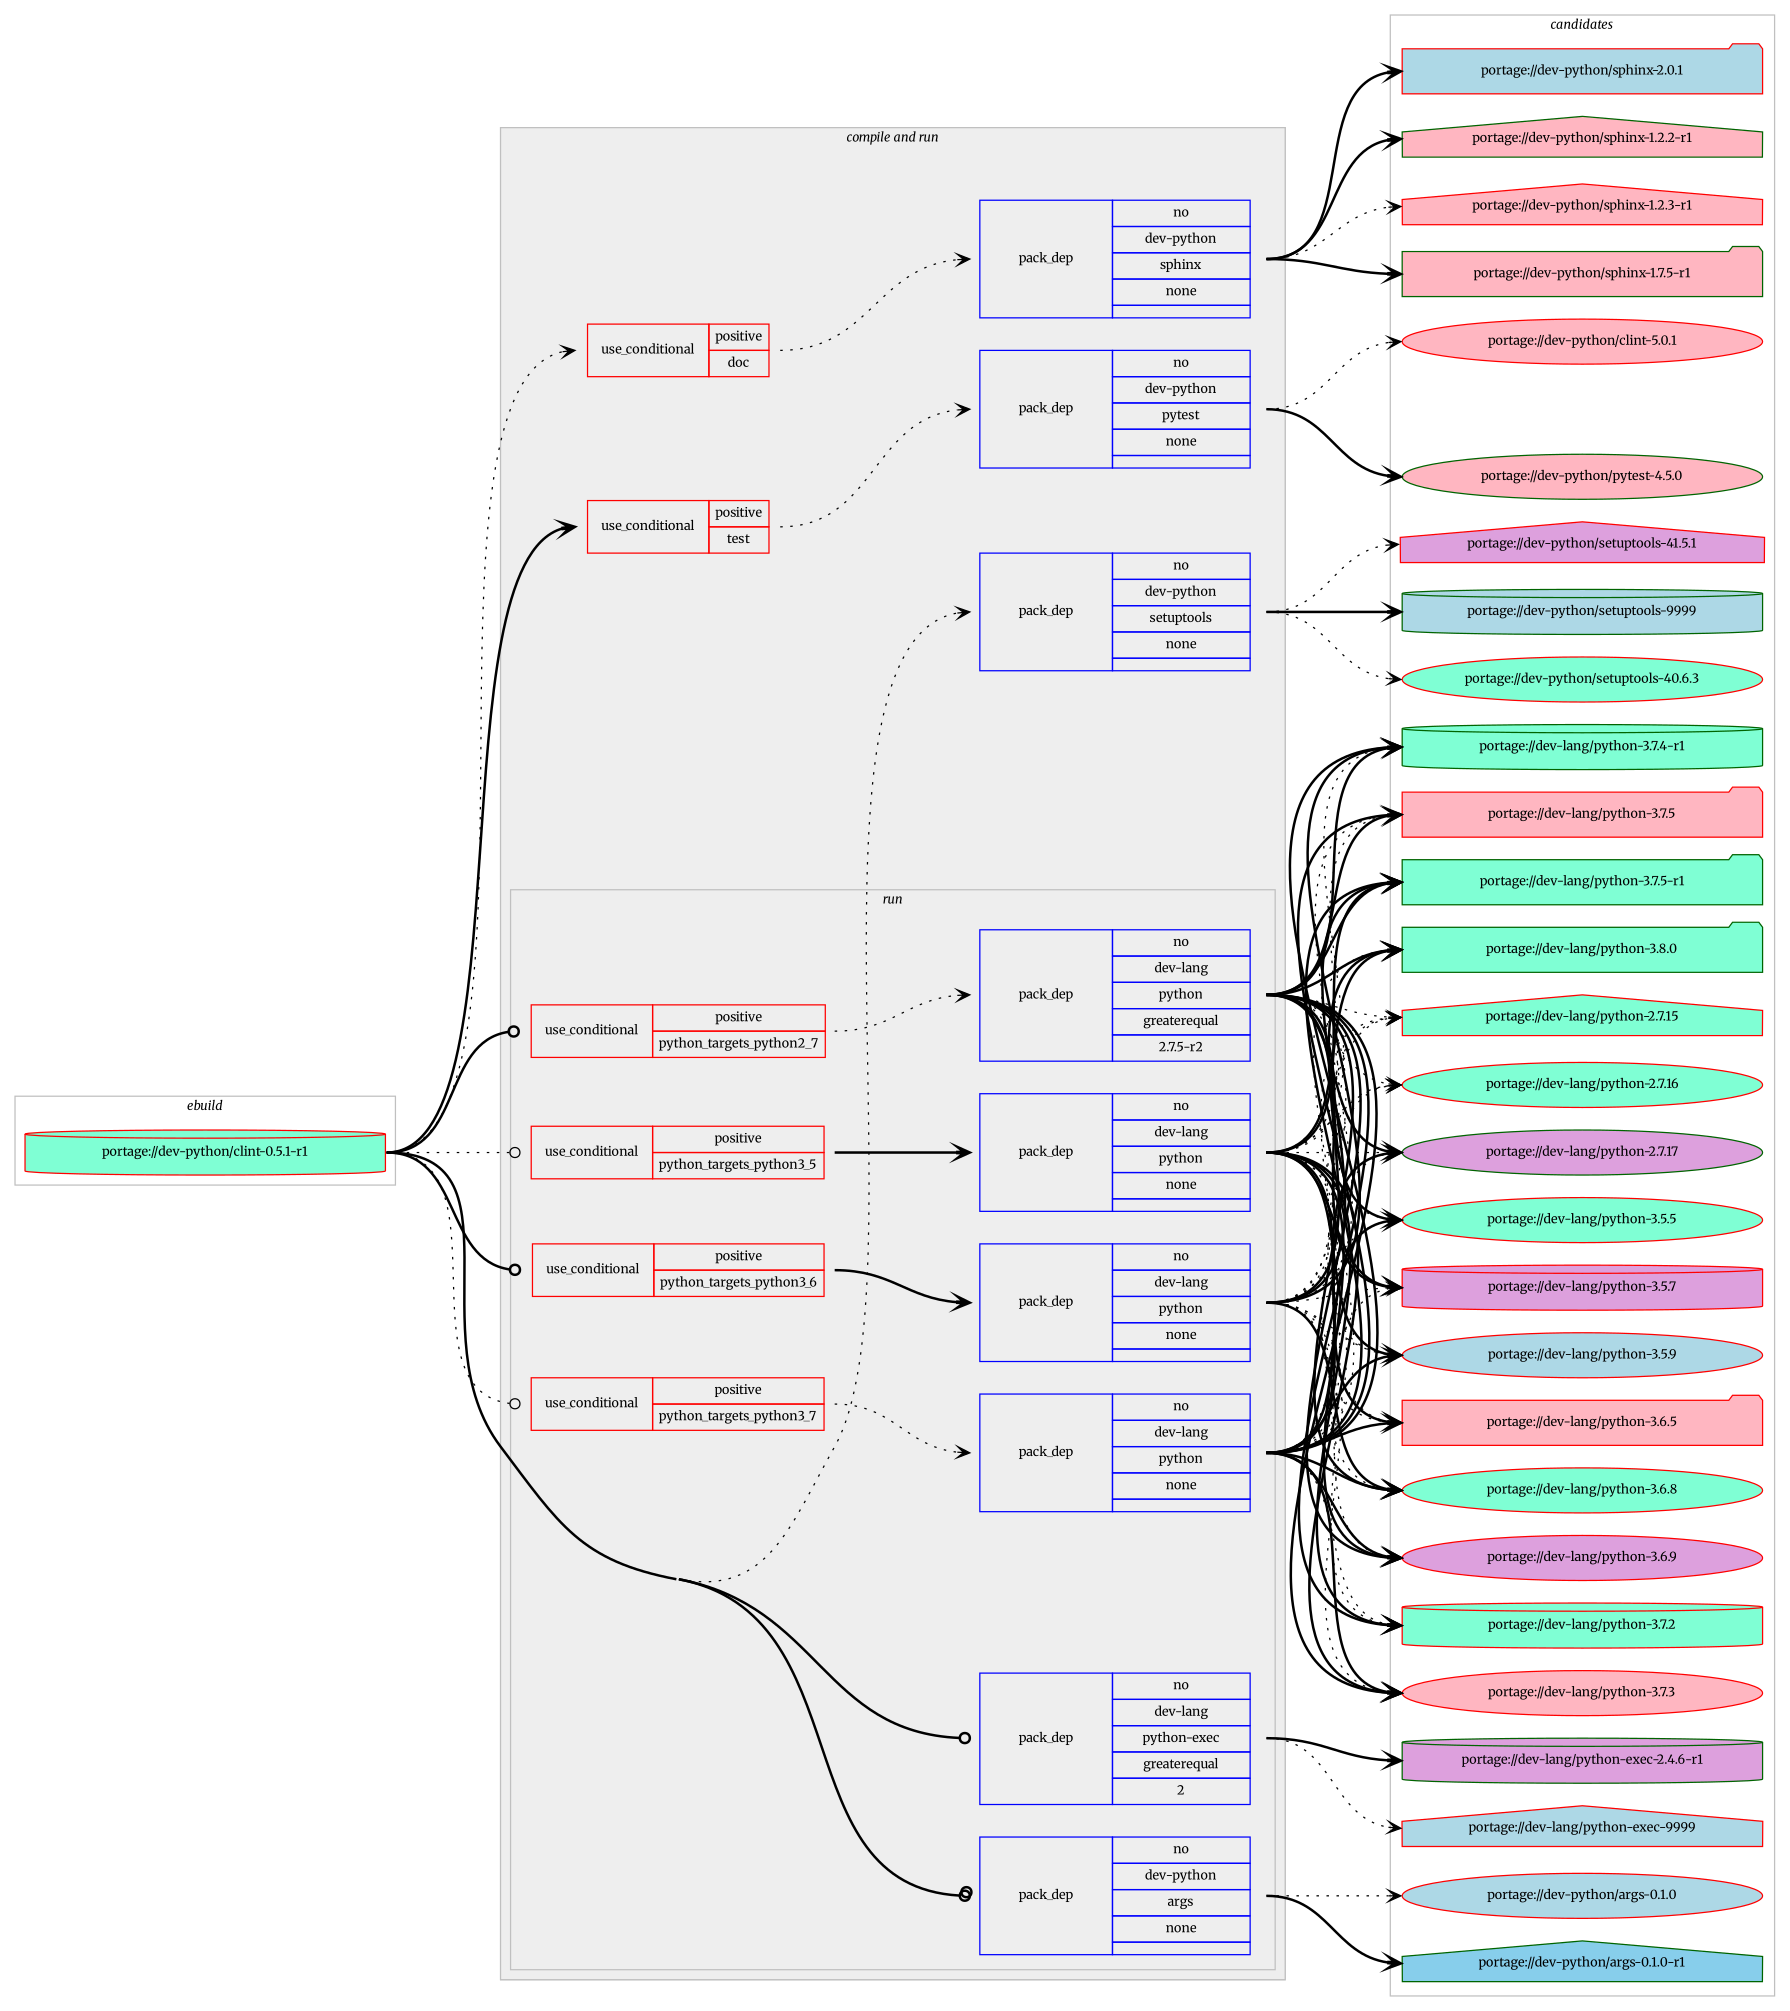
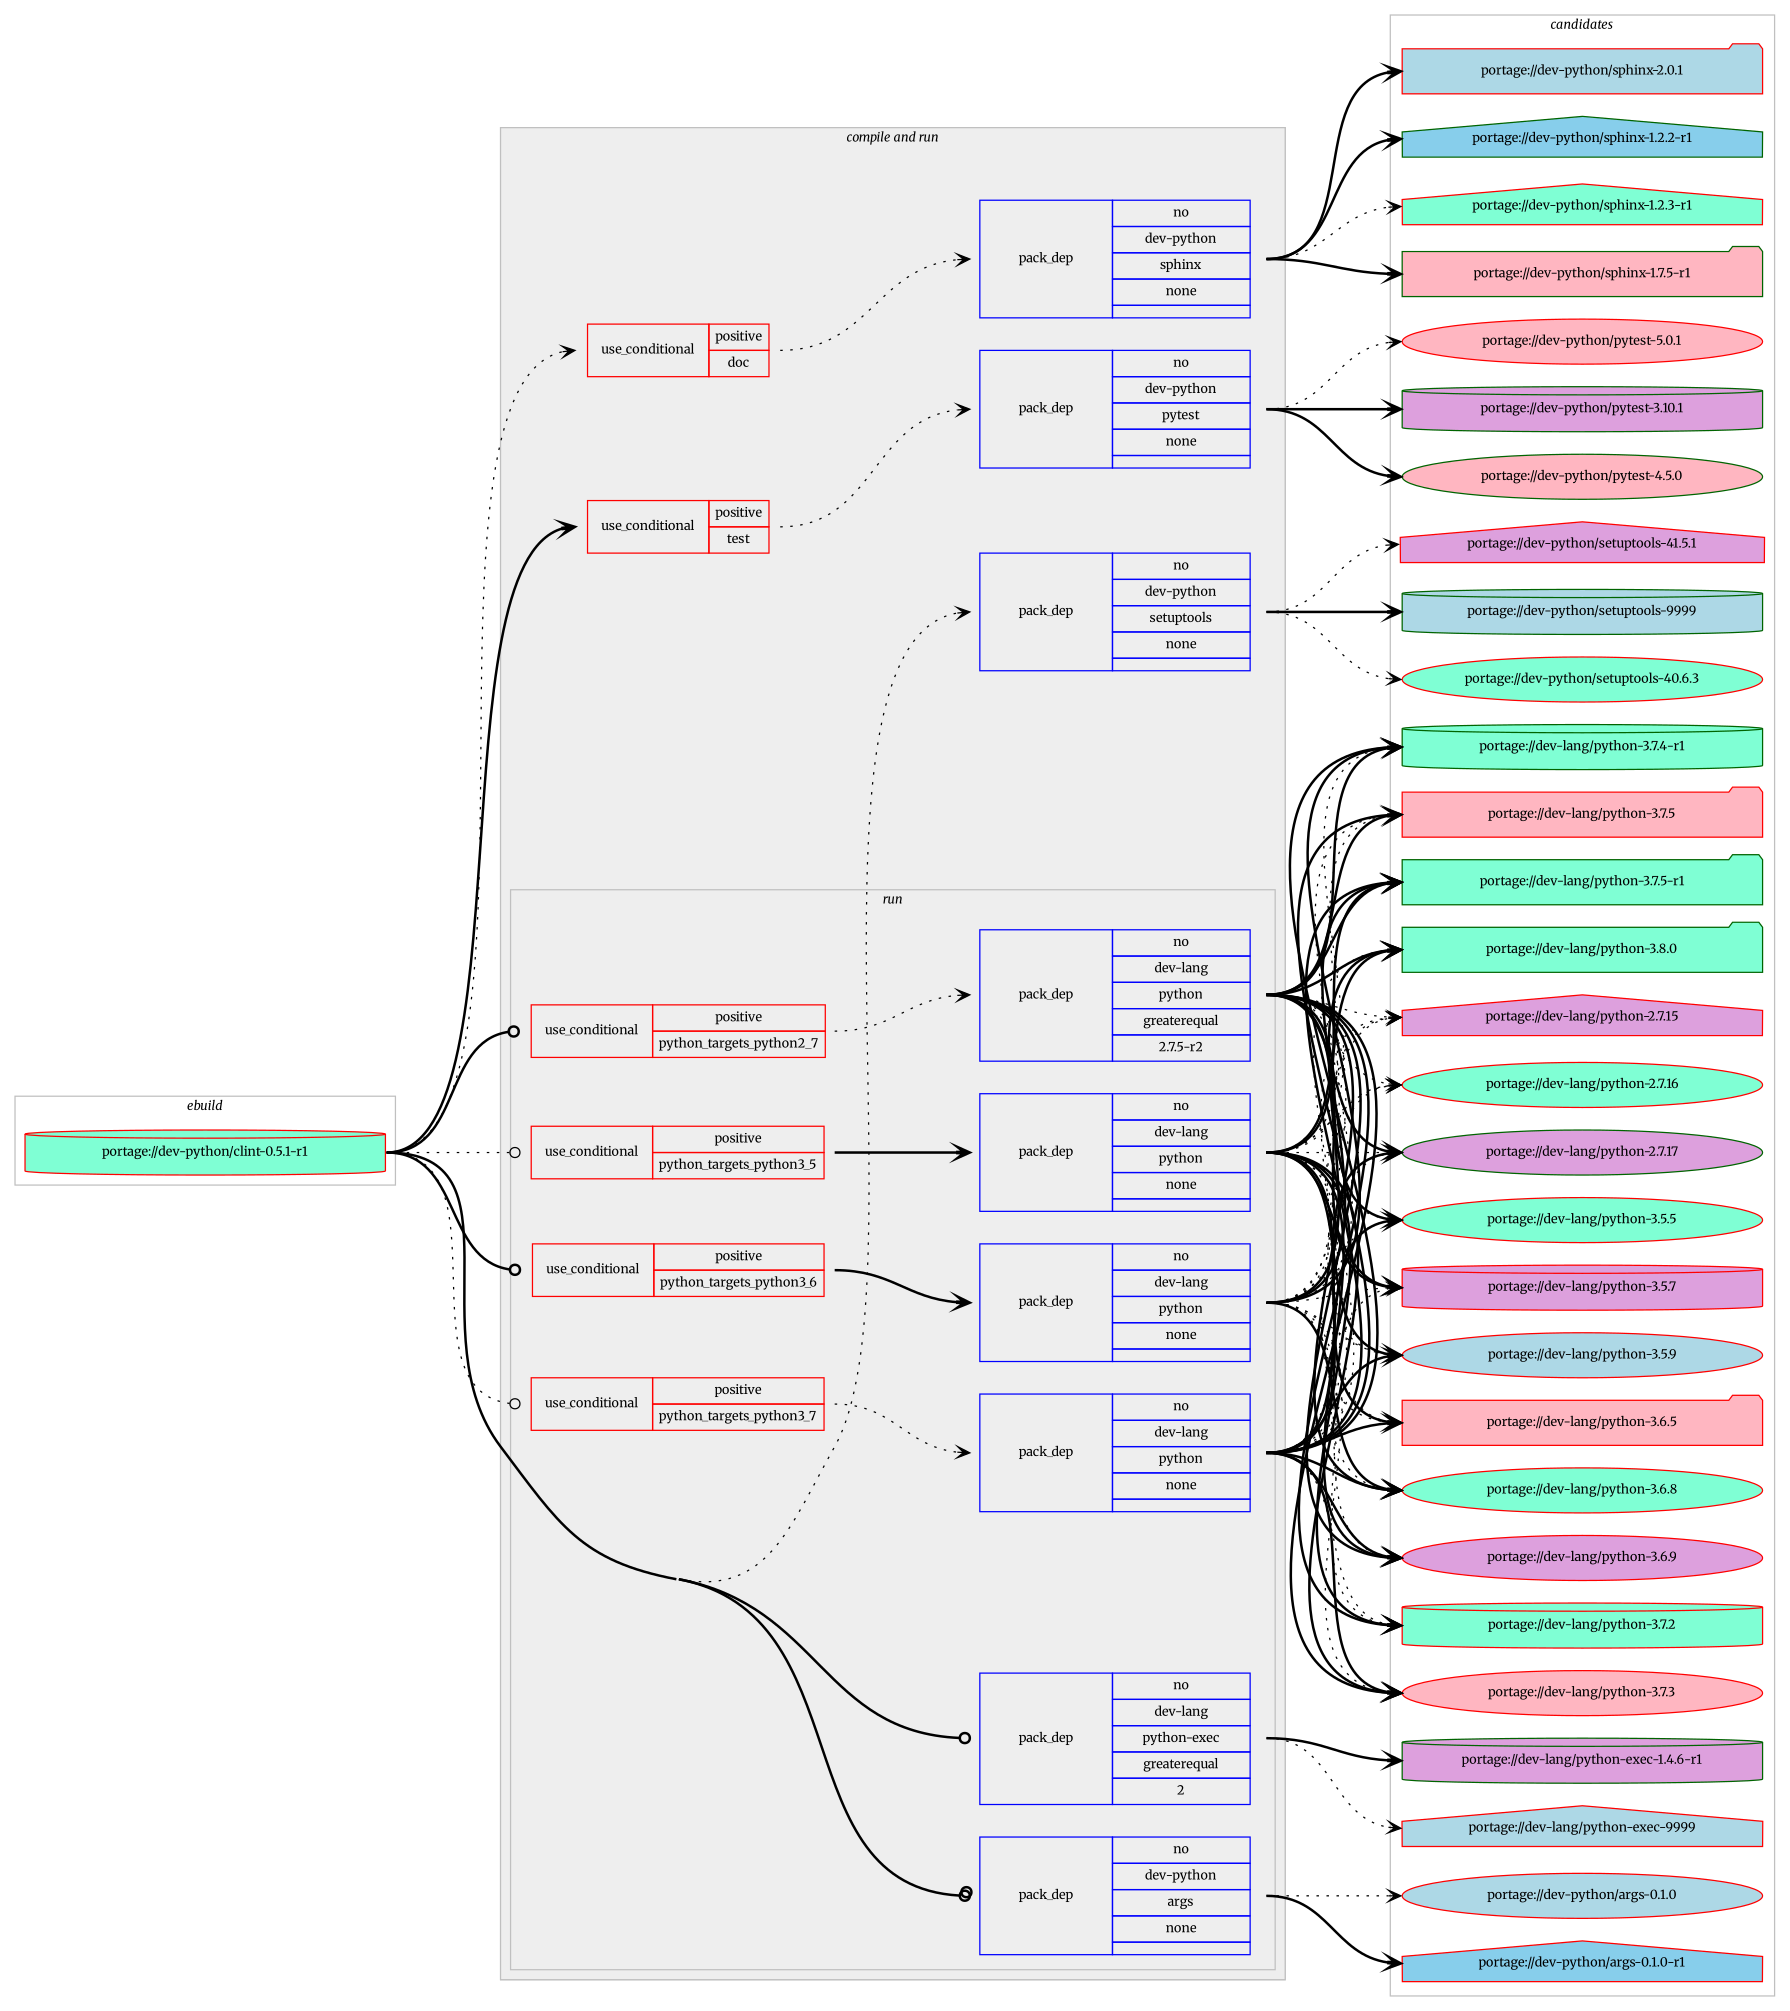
node "portage://dev-python/sphinx-1.2.2-r1": fillcolor lightpink -> skyblue
node "portage://dev-python/sphinx-1.2.3-r1": fillcolor lightpink -> aquamarine
node "portage://dev-python/clint-5.0.1": label "portage://dev-python/clint-5.0.1" -> "portage://dev-python/pytest-5.0.1"
node "portage://dev-python/pytest-3.10.1": added
node "portage://dev-lang/python-2.7.15": fillcolor aquamarine -> plum
node "portage://dev-lang/python-exec-2.4.6-r1": label "portage://dev-lang/python-exec-2.4.6-r1" -> "portage://dev-lang/python-exec-1.4.6-r1"
node "portage://dev-python/args-0.1.0-r1": color darkgreen -> red
